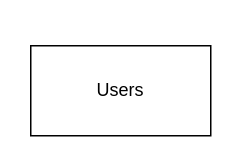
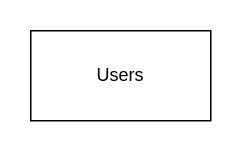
node "Users": moved (121, 91) -> (121, 76)
